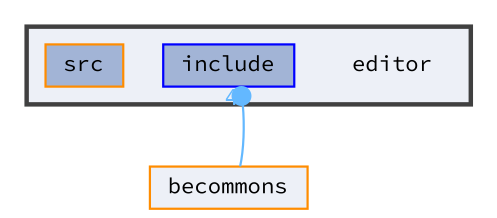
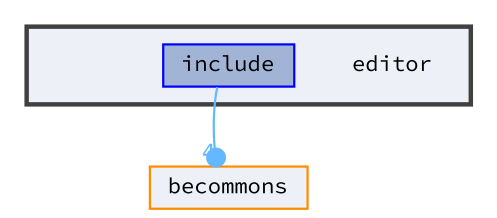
node "src": removed
edge "becommons" -> "include": reversed
